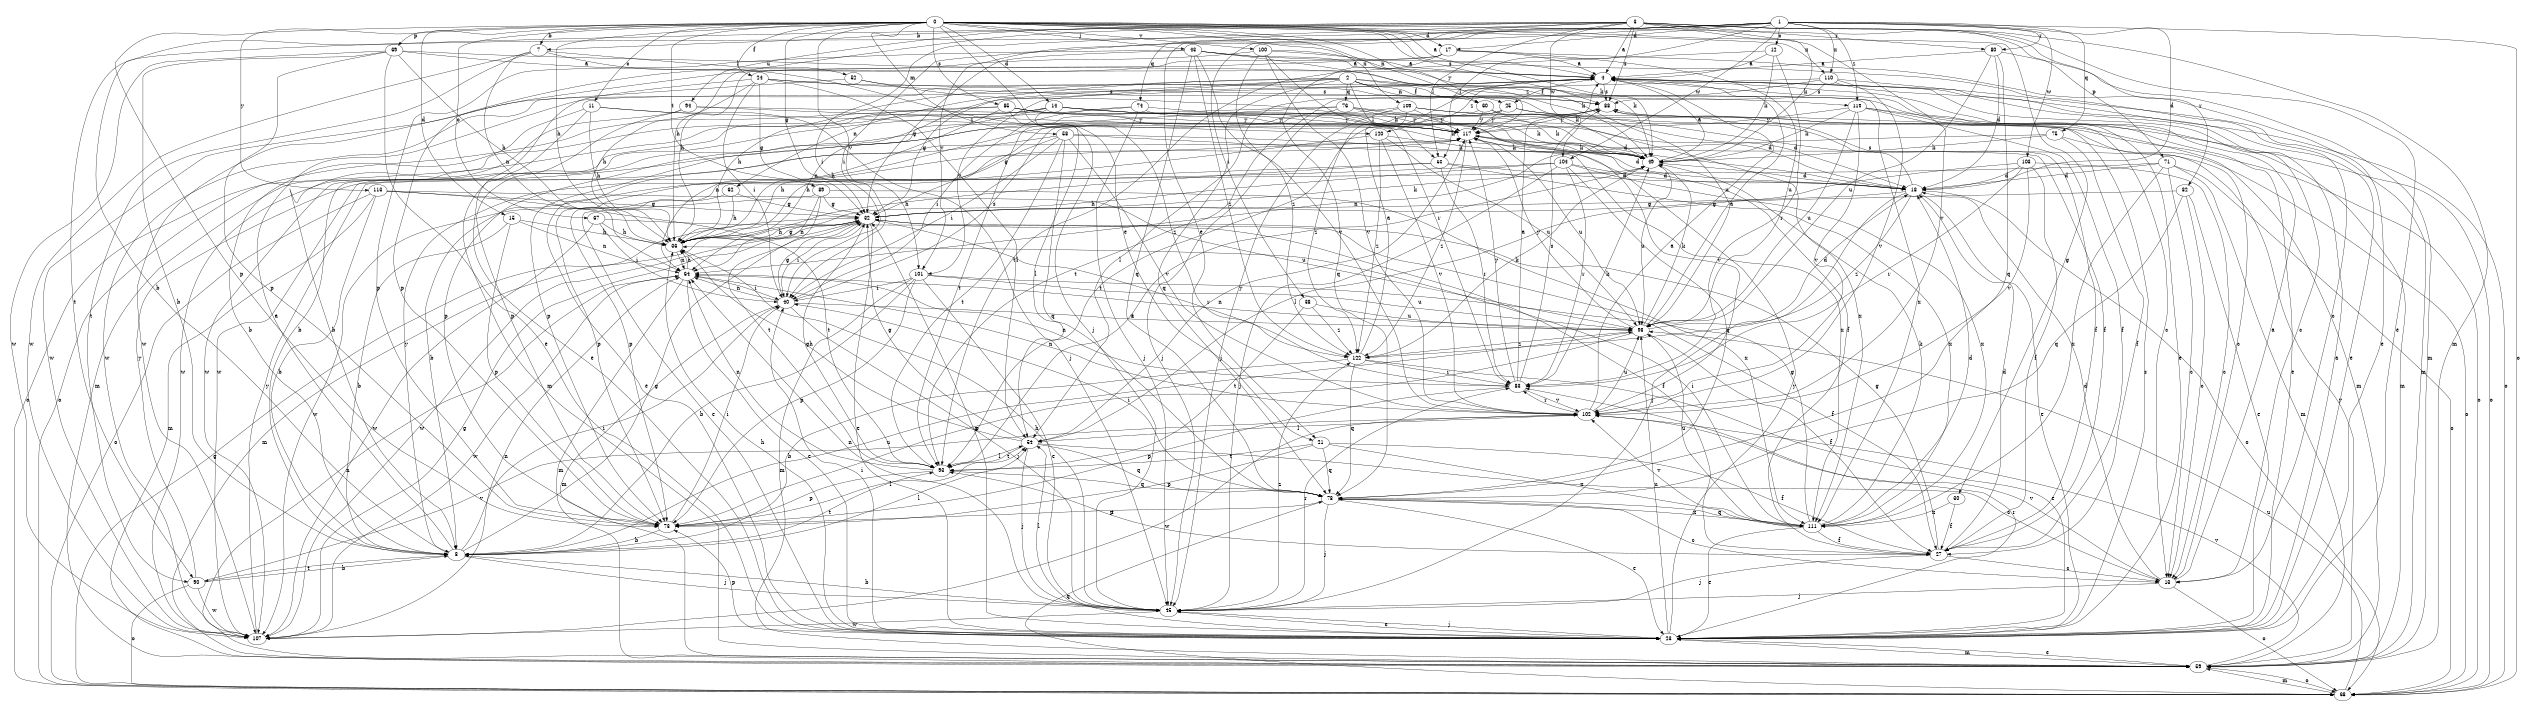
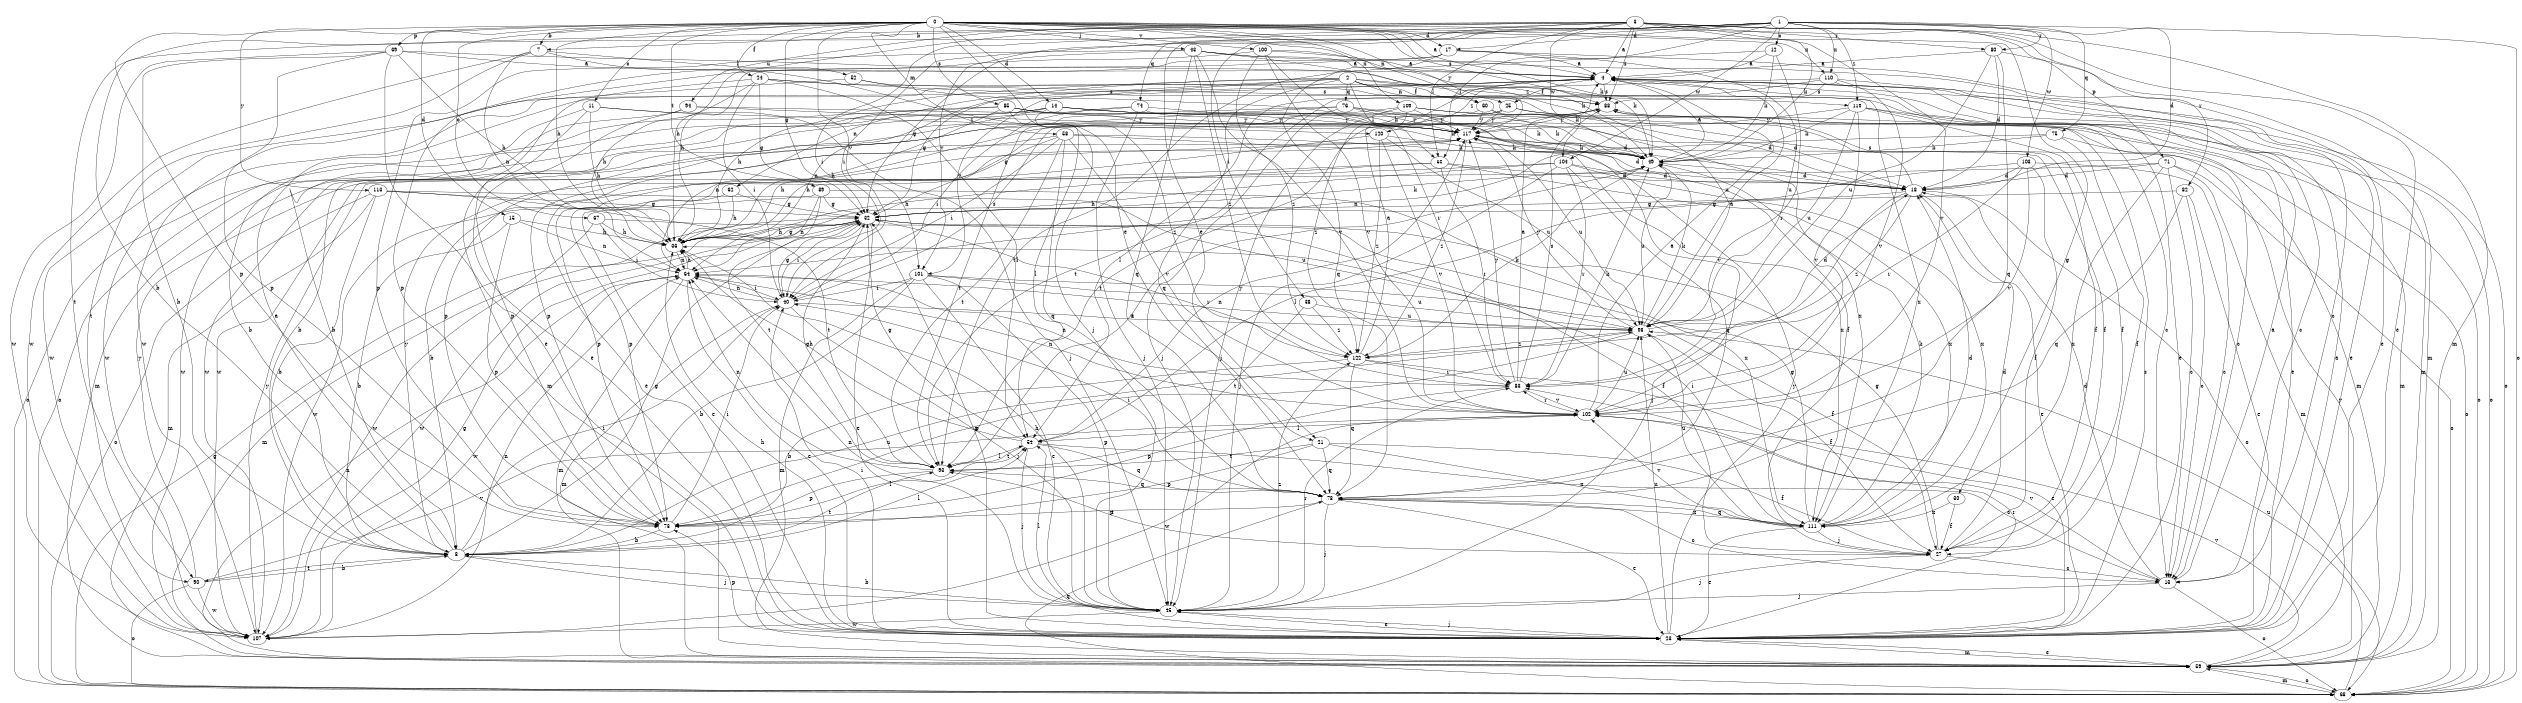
edge "101" -> "73": now "101" -> "45"
edge "111" -> "27": label "f" -> "j"
